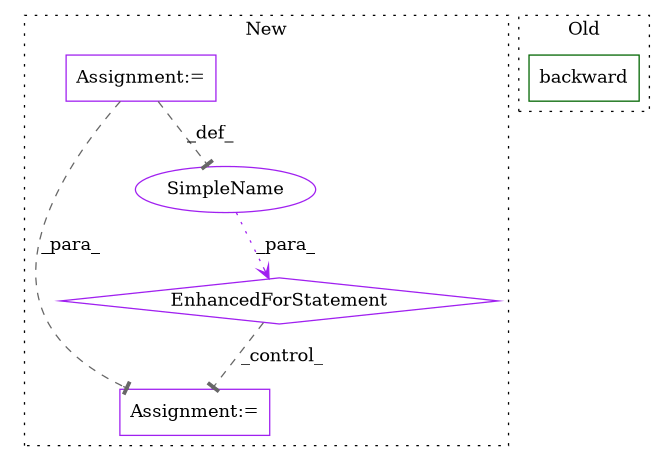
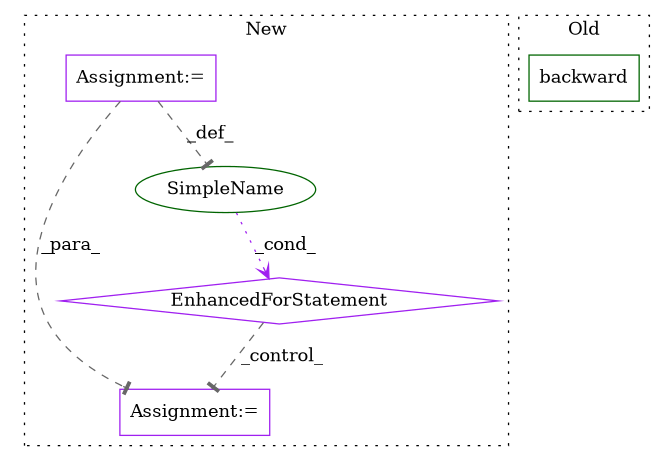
node "SimpleName": color purple -> darkgreen
edge "SimpleName" -> "EnhancedForStatement": label "_para_" -> "_cond_"
